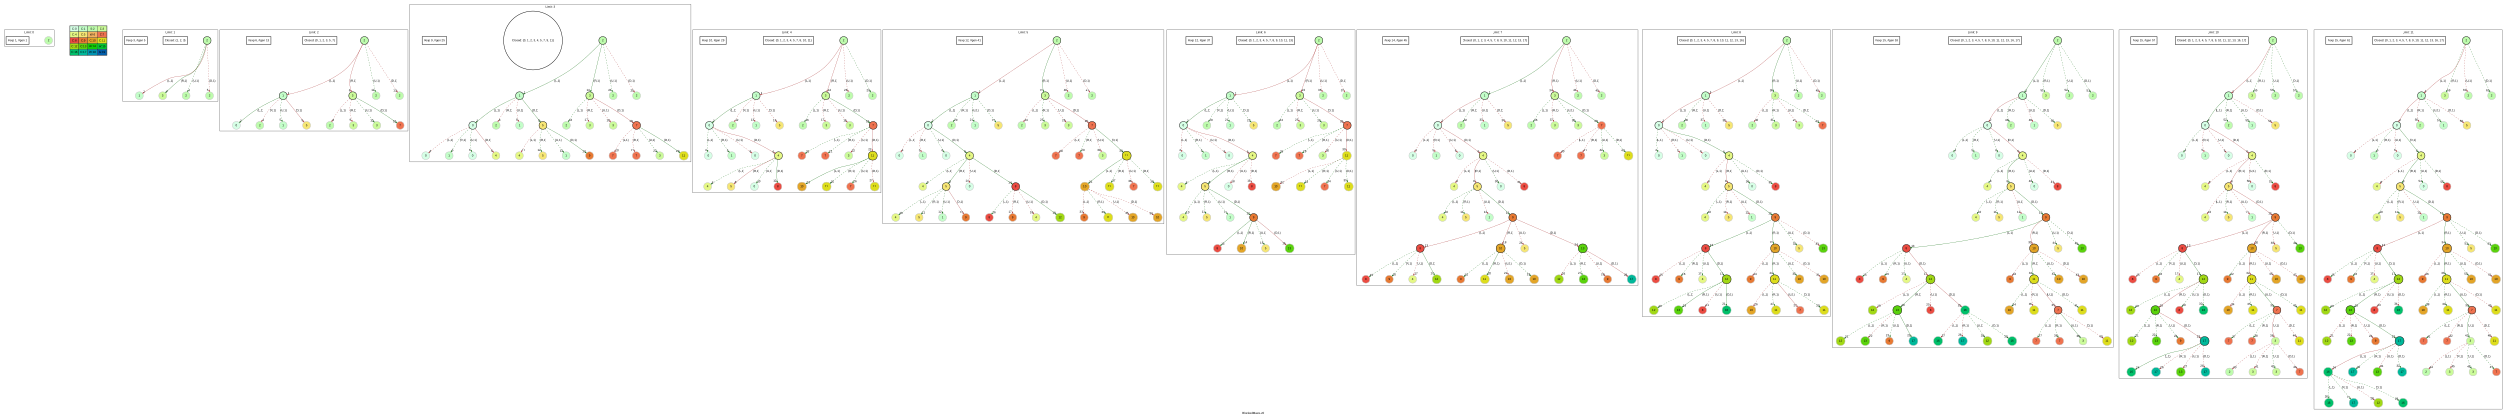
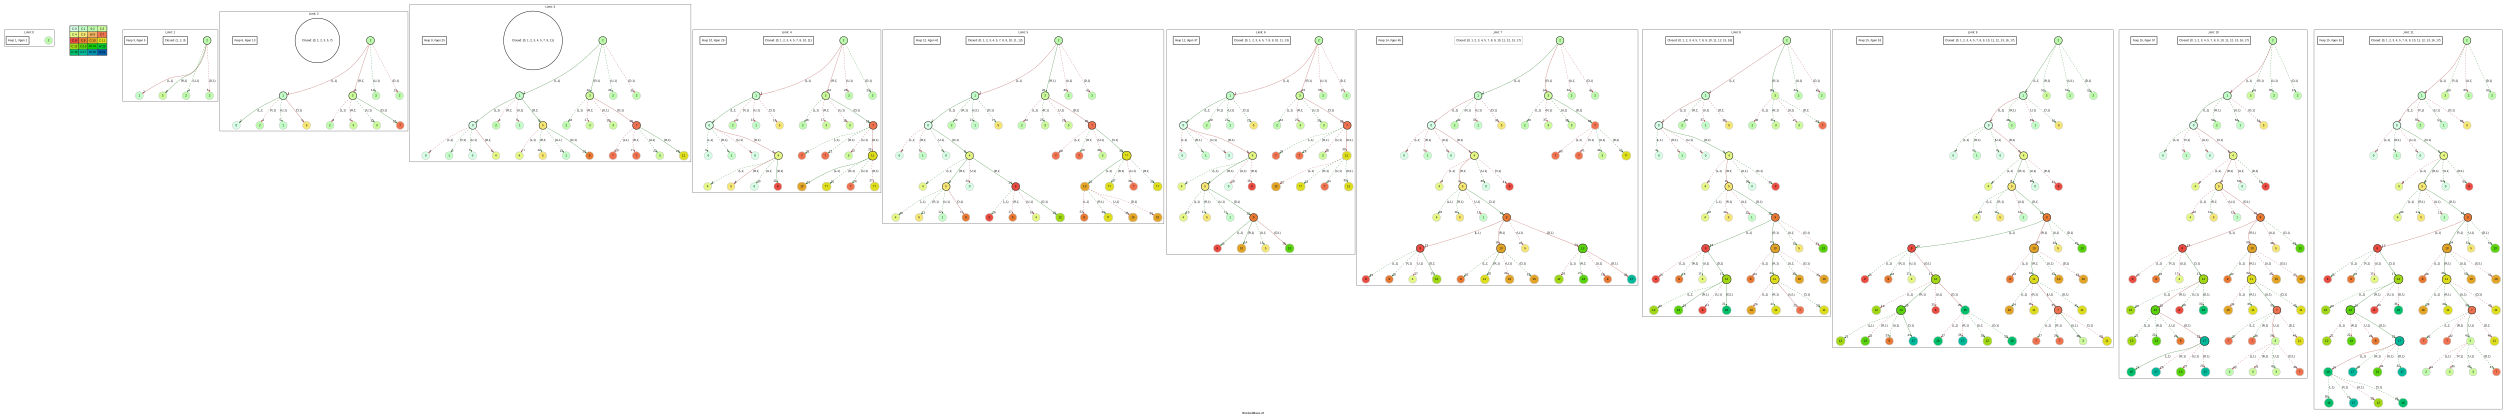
node "Closed: {0, 1, 2, 3, 5, 7}": shape box -> circle
node "Closed: {0, 1, 2, 3, 4, 5, 7, 8, 9, 10, 11, 12}": added
node "Closed: {0, 1, 2, 3, 4, 5, 7, 8, 9, 10, 11, 12, 13, 17}": color black -> grey
